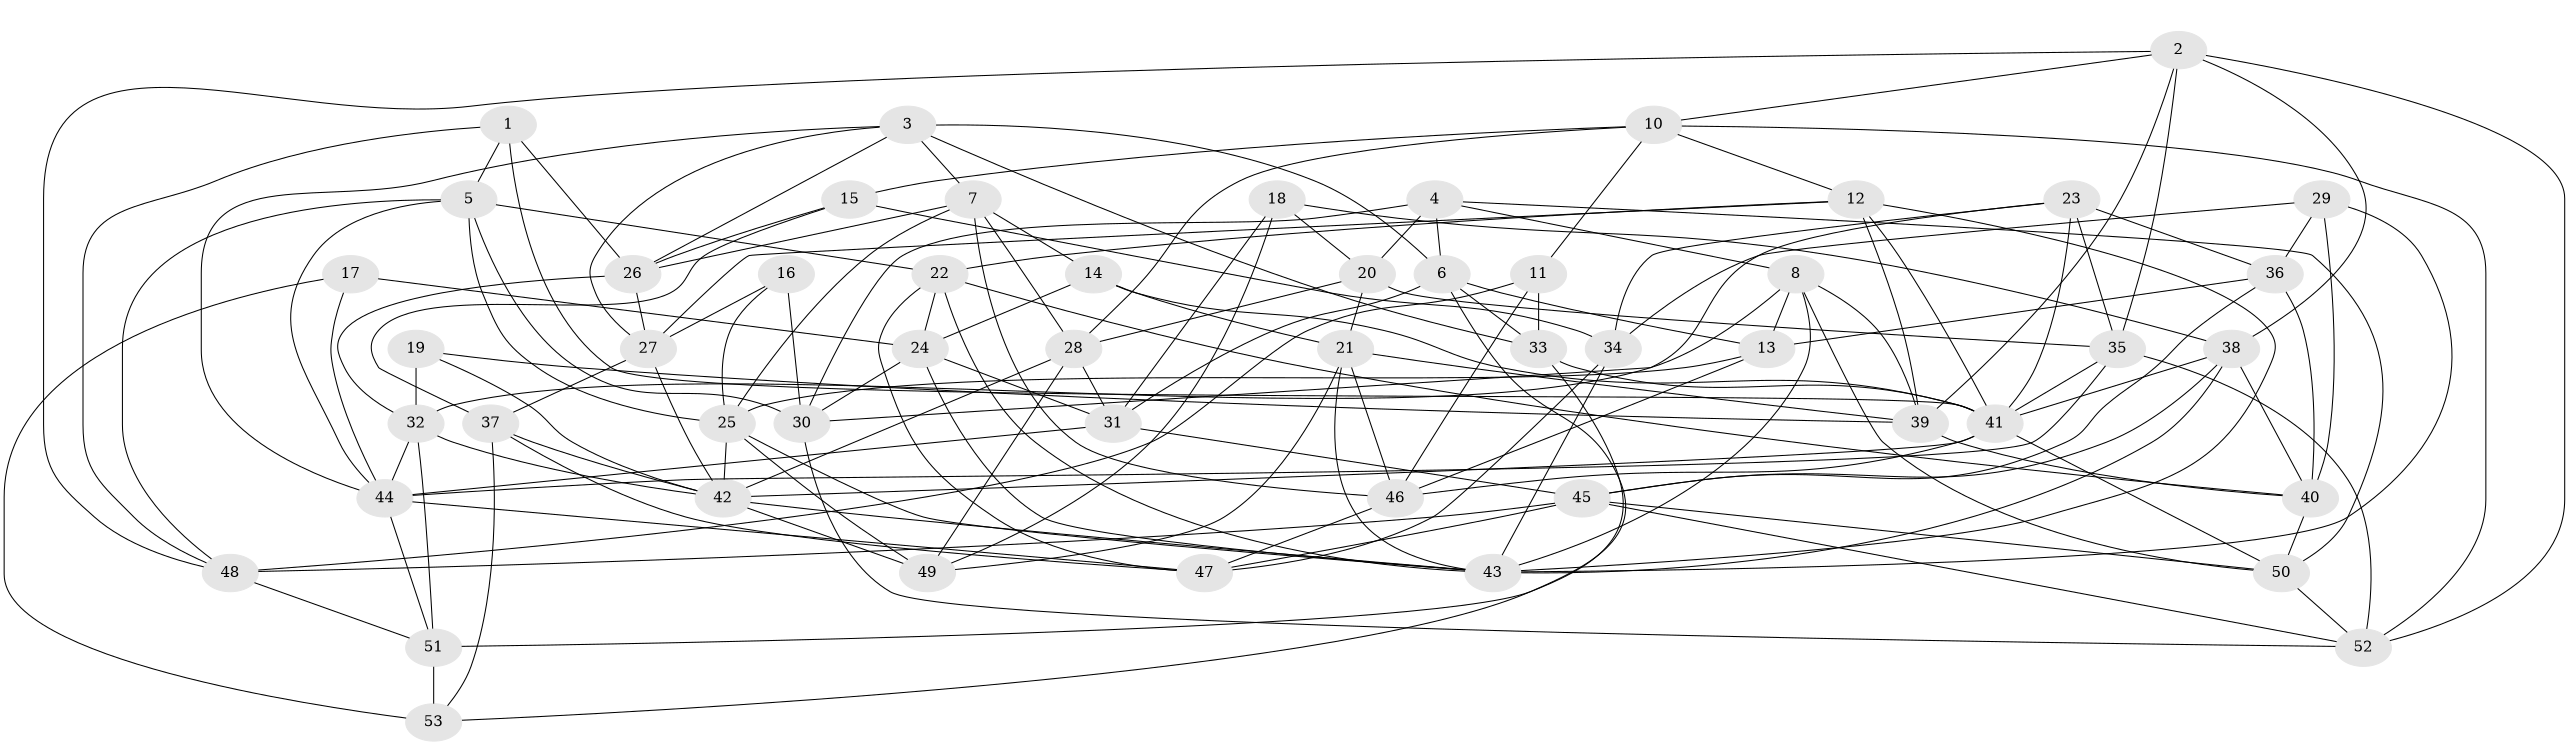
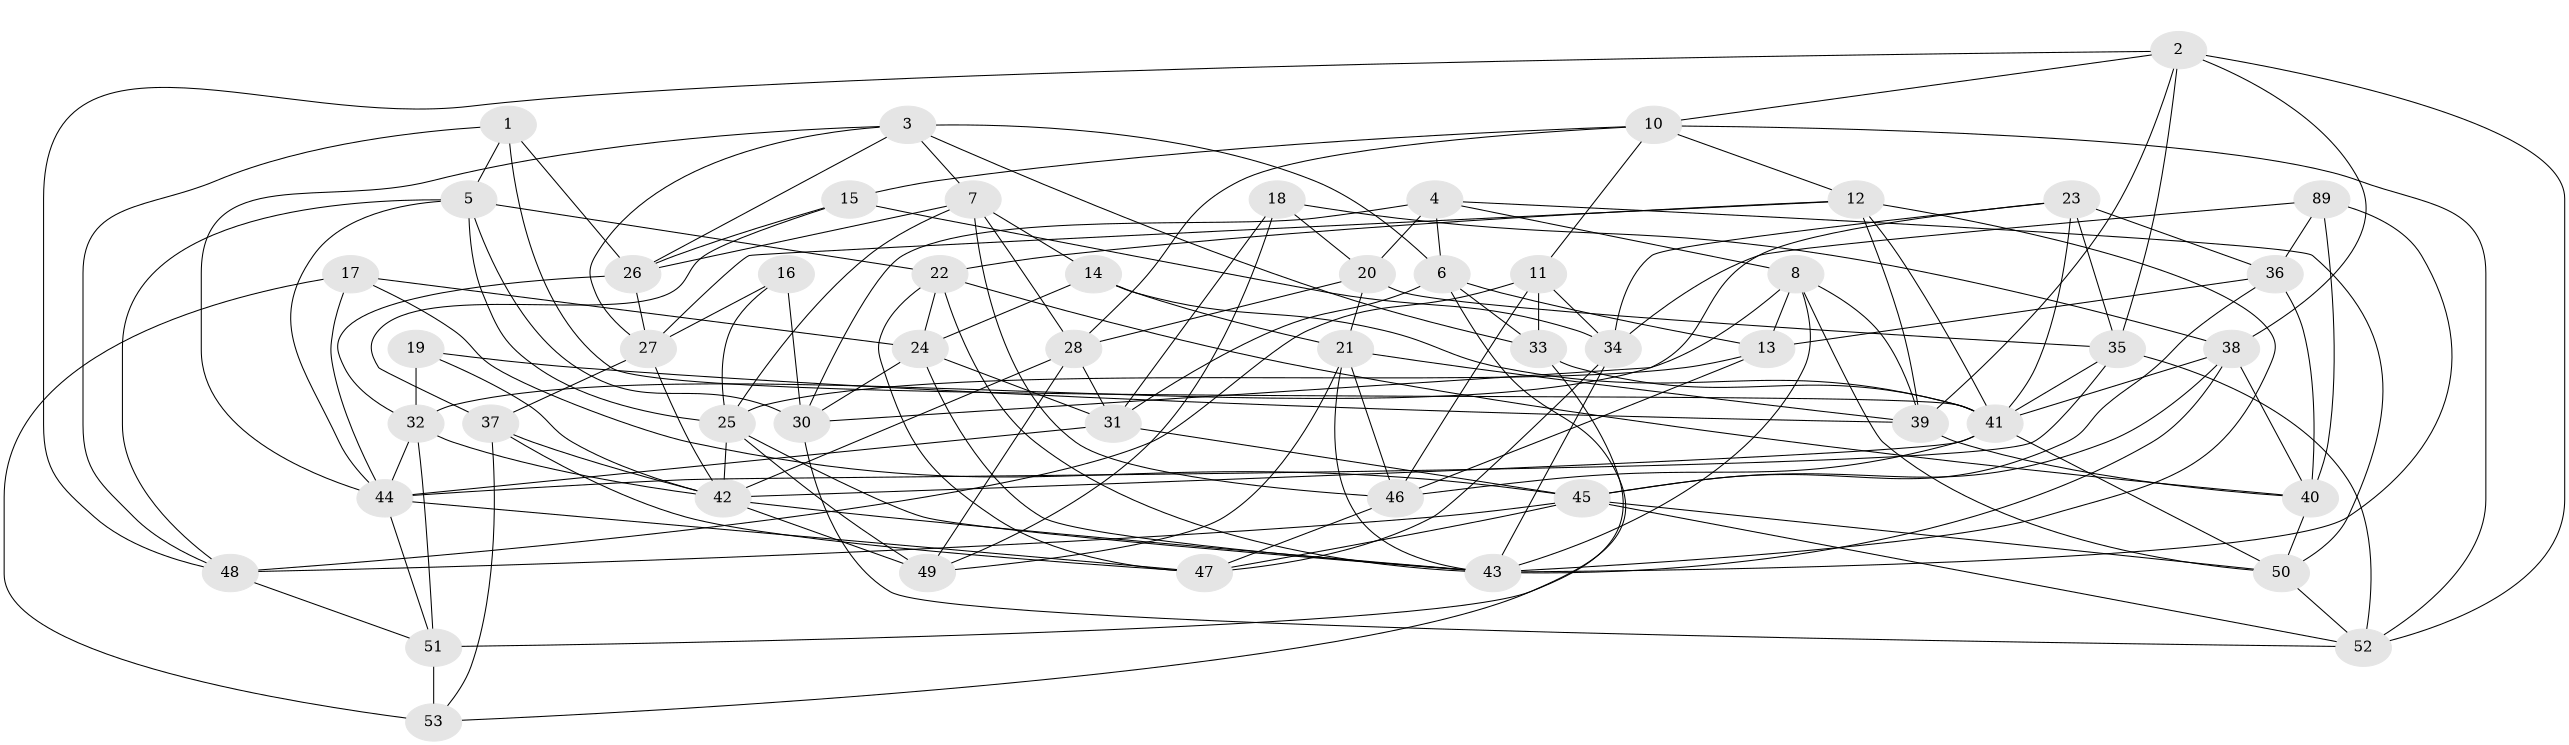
node "29": label "29" -> "89"
edge "11" -- "34": added
edge "17" -- "45": added
